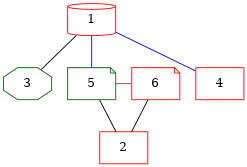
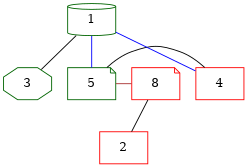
node "1": color red -> darkgreen
node "6": label "6" -> "8"
edge "5" -- "2": now "5" -- "4"
